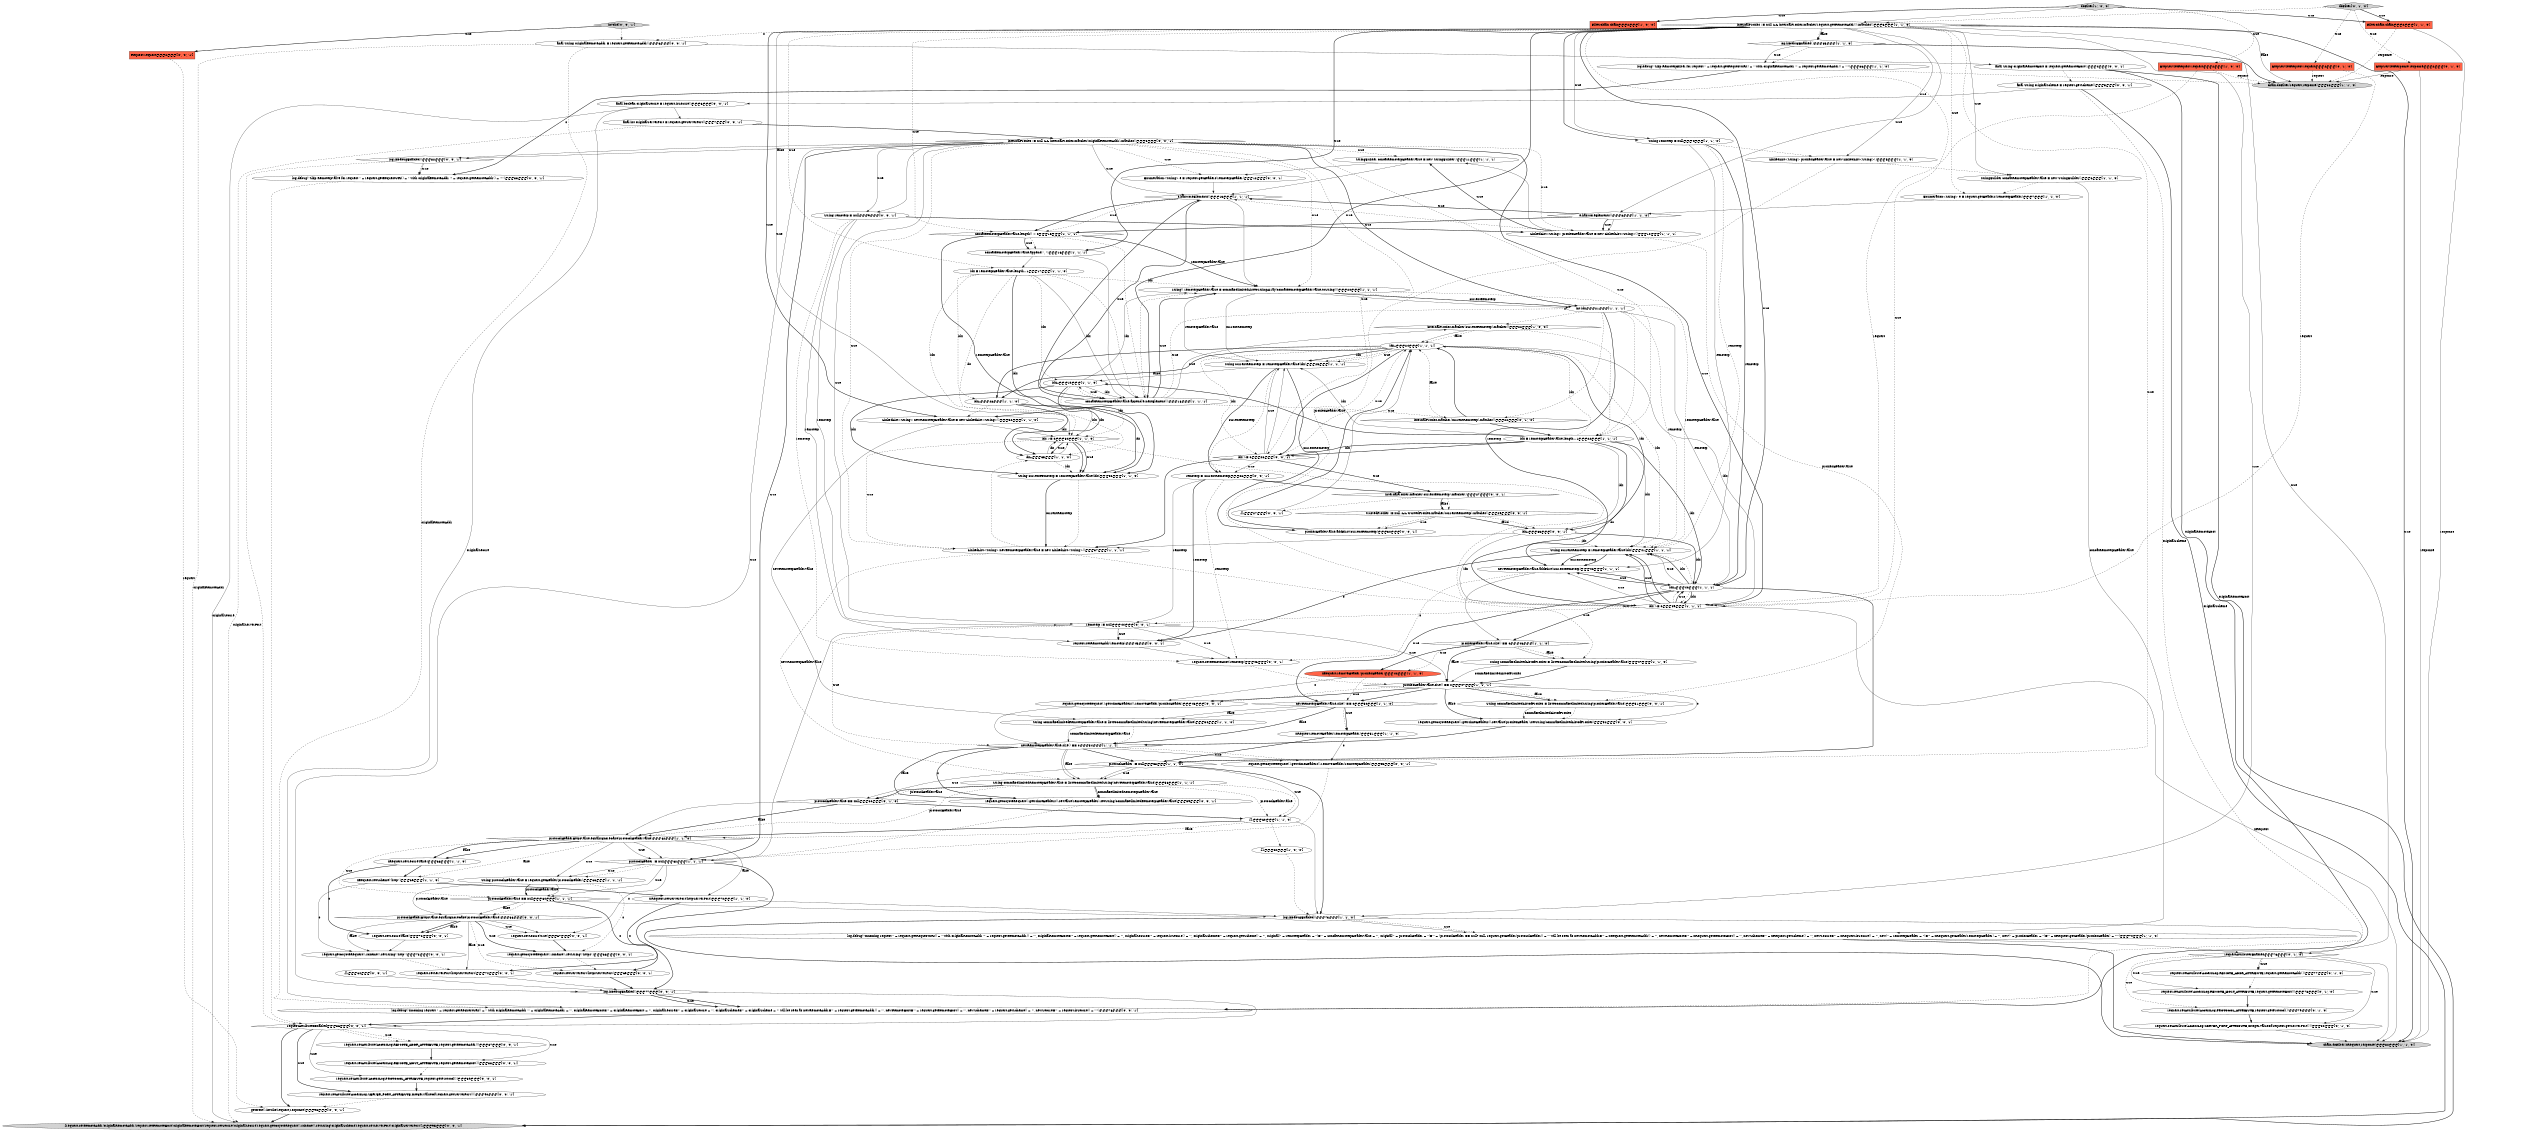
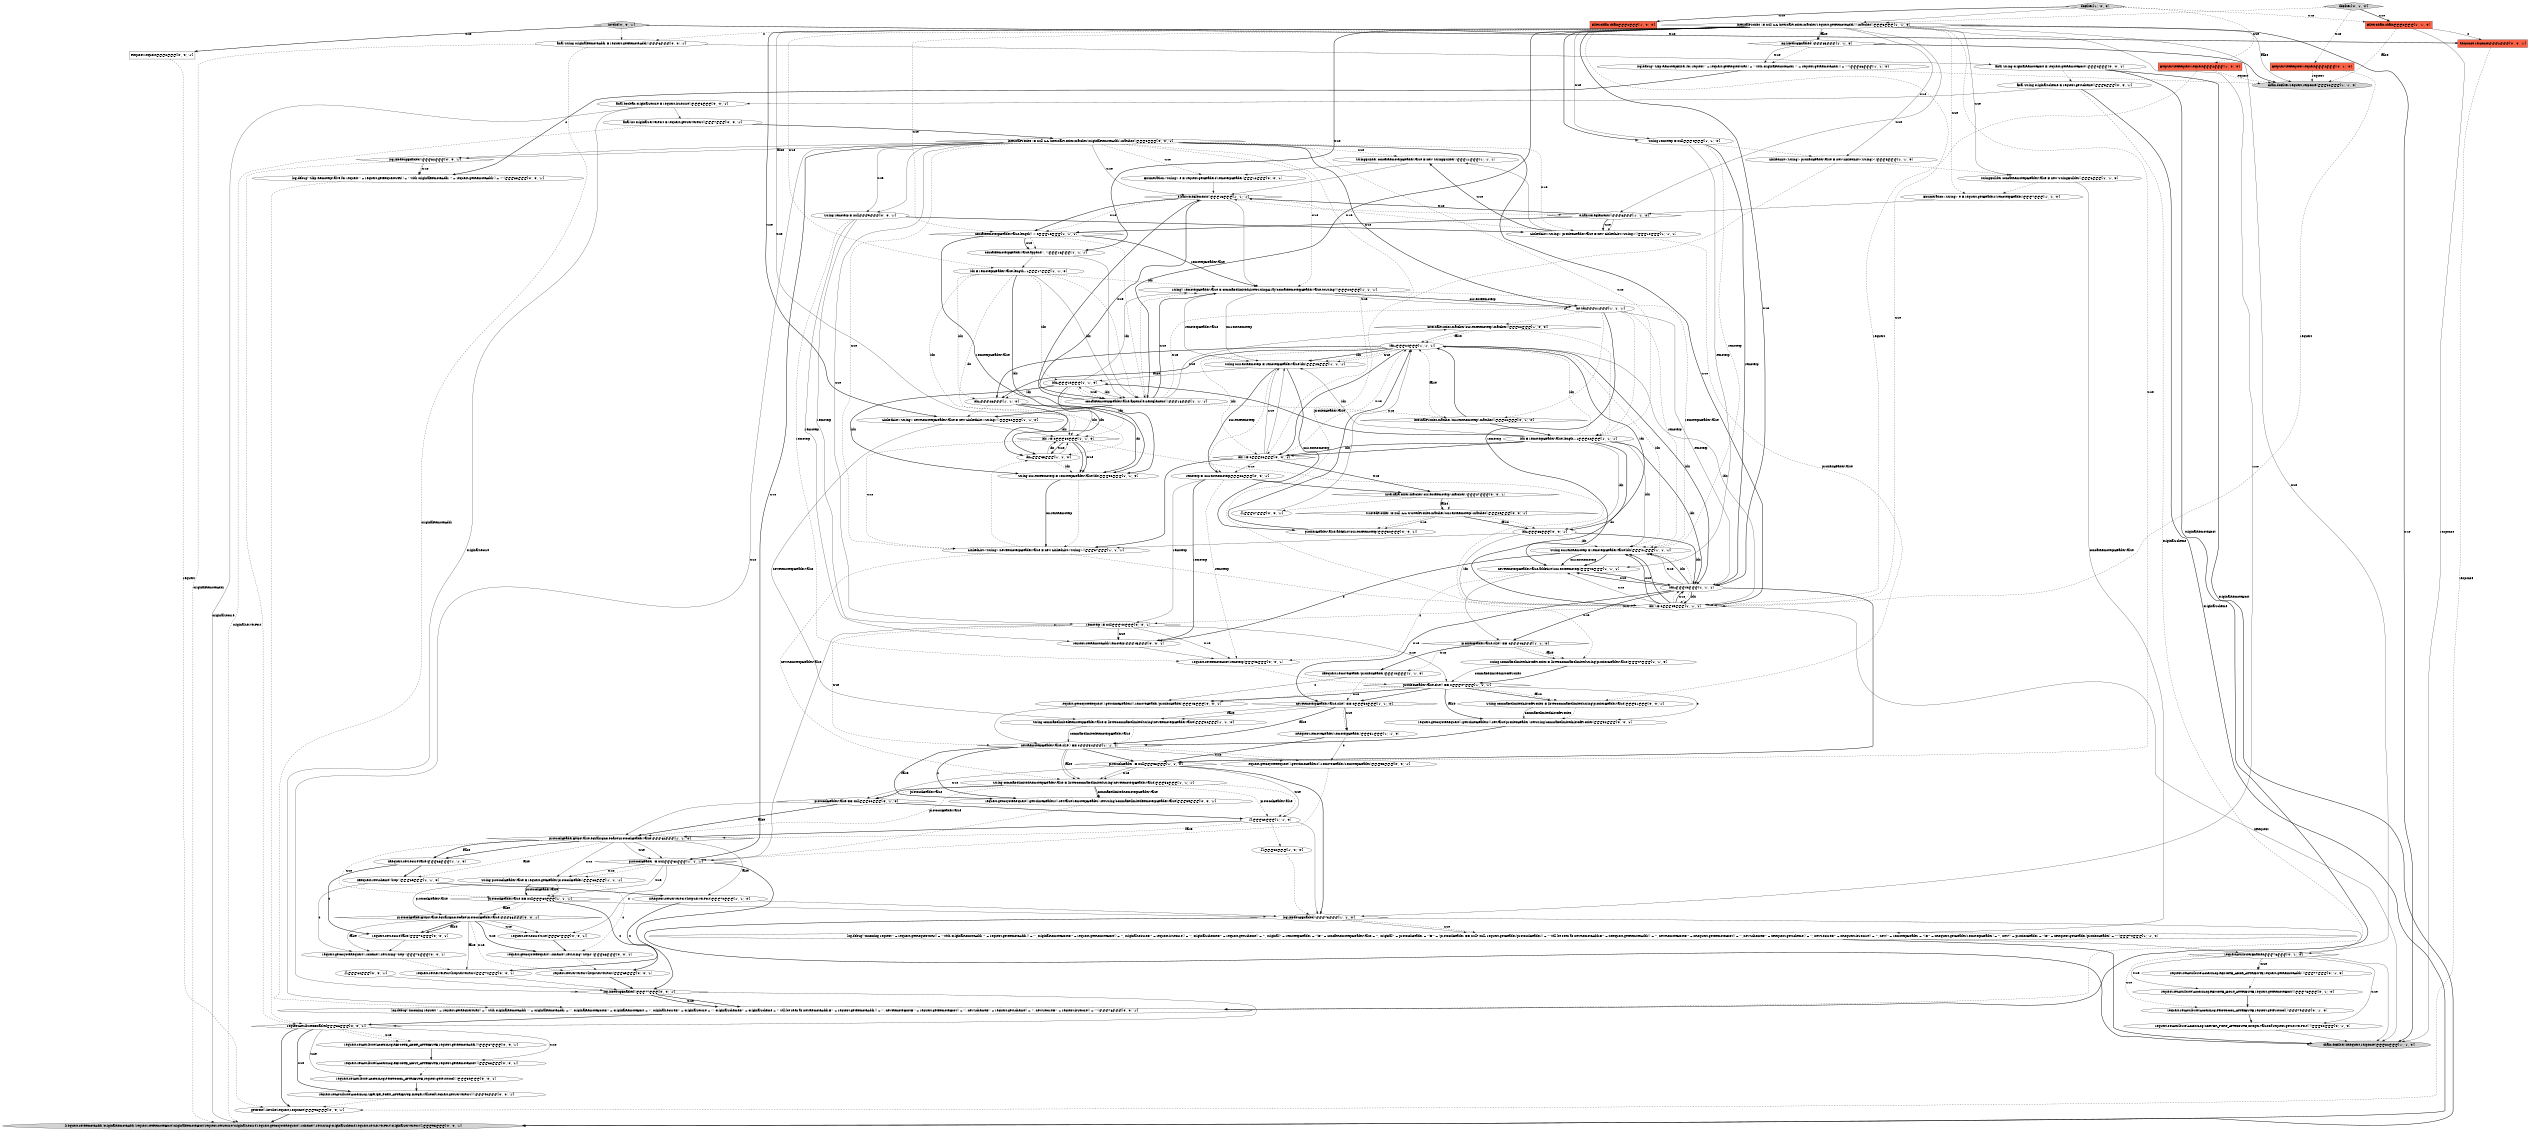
edge "doFilter['1', '0', '0']" -> "FilterChain chain@@@2@@@['1', '1', '0']": style bold -> dashed
node "Response response@@@2@@@['0', '0', '1']": added
node "Request request@@@2@@@['0', '0', '1']": fillcolor tomato -> white
edge "FilterChain chain@@@2@@@['1', '1', '0']" -> "chain.doFilter(request,response)@@@88@@@['1', '1', '0']": label "response" -> "false"
node "HttpServletResponse response@@@2@@@['0', '1', '0']": removed
edge "e.hasMoreElements()@@@13@@@['1', '1', '1']" -> "e.hasMoreElements()@@@8@@@['1', '1', '0']": added
edge "idx--@@@19@@@['1', '1', '0']" -> "idx--@@@28@@@['1', '1', '0']": added, label "idx"
edge "idx--@@@24@@@['1', '1', '1']" -> "idx--@@@40@@@['1', '1', '1']": added, label "idx"
edge "proxiesHeaderValue.size() == 0@@@43@@@['1', '1', '0']" -> "proxiesHeaderValue.size() == 0@@@47@@@['1', '1', '1']": removed, label "false"
node "xRequest.removeHeader(proxiesHeader)@@@44@@@['1', '1', '0']": fillcolor tomato -> white
